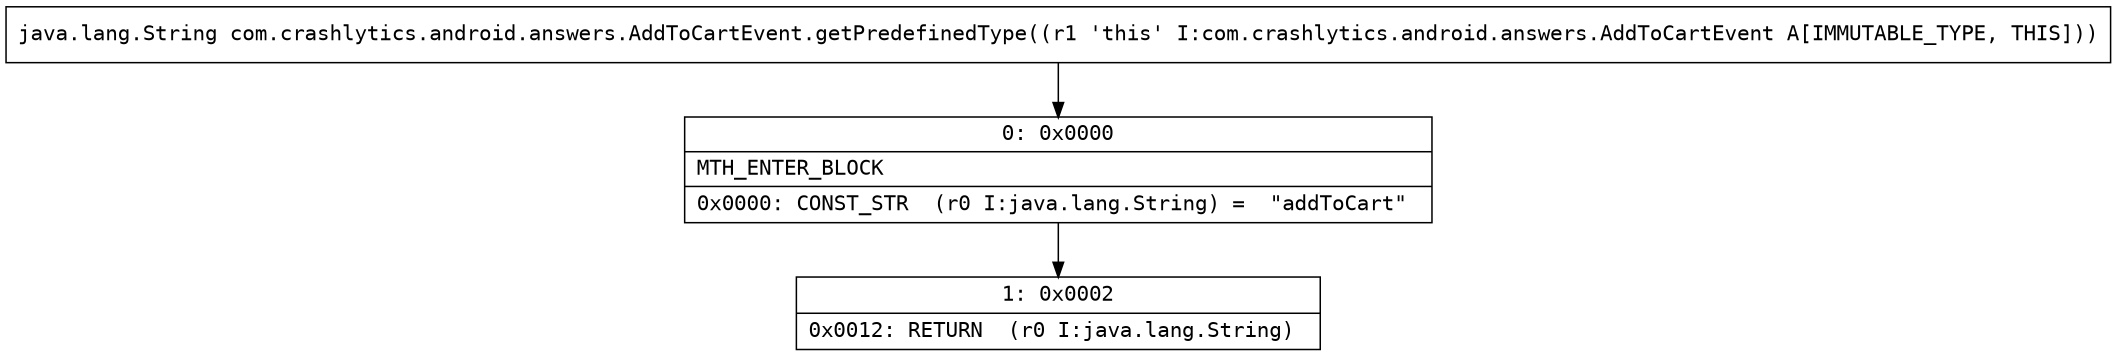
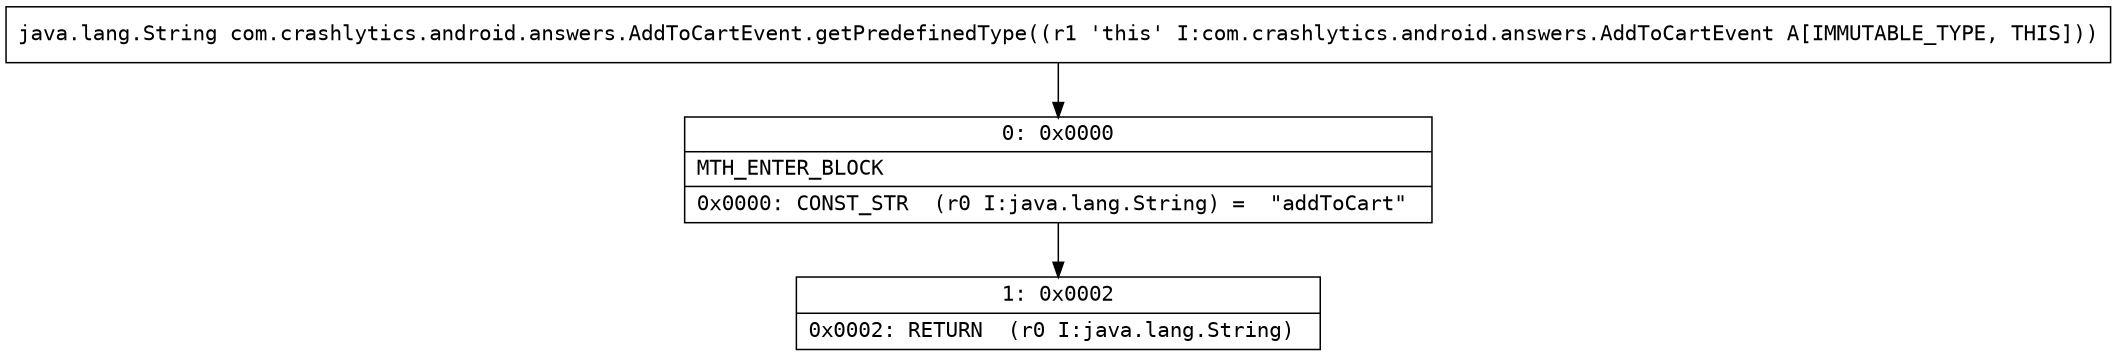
node "1: 0x0002": text "0x0012: RETURN  (r0 I:java.lang.String)" -> "0x0002: RETURN  (r0 I:java.lang.String)"
